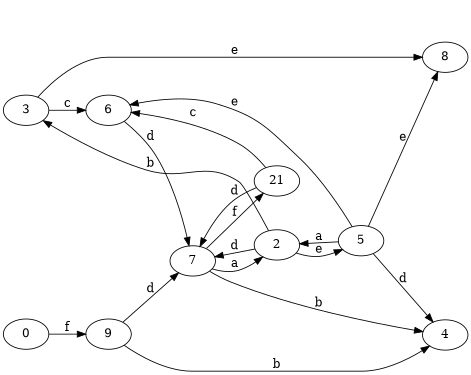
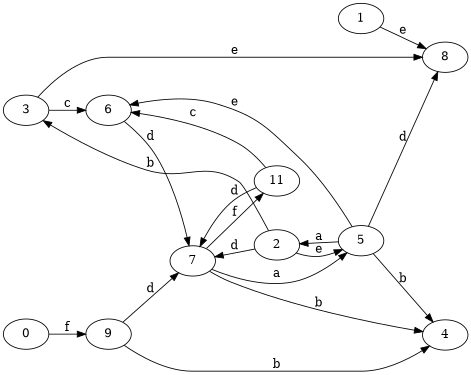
node "1": added
edge "5" -> "8": label "e" -> "d"
node "21": label "21" -> "11"
edge "7" -> "2": now "7" -> "5"
edge "5" -> "4": label "d" -> "b"
